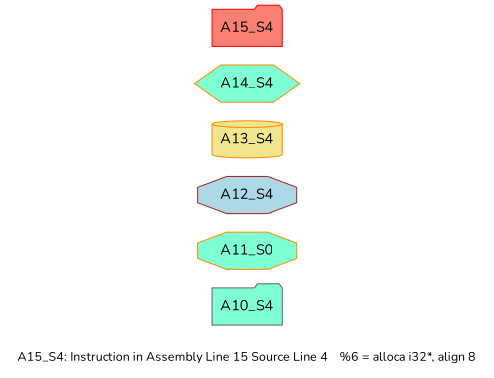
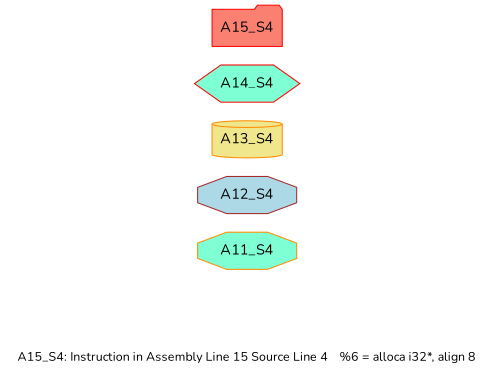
node "A14_S4": color darkorange -> red
node "A11_S0": label "A11_S0" -> "A11_S4"
node "A10_S4": removed
